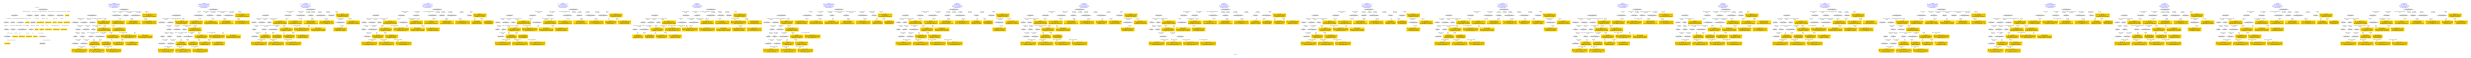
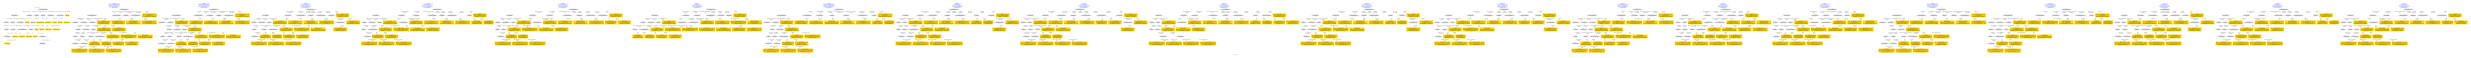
node "Object Latest Date": removed
